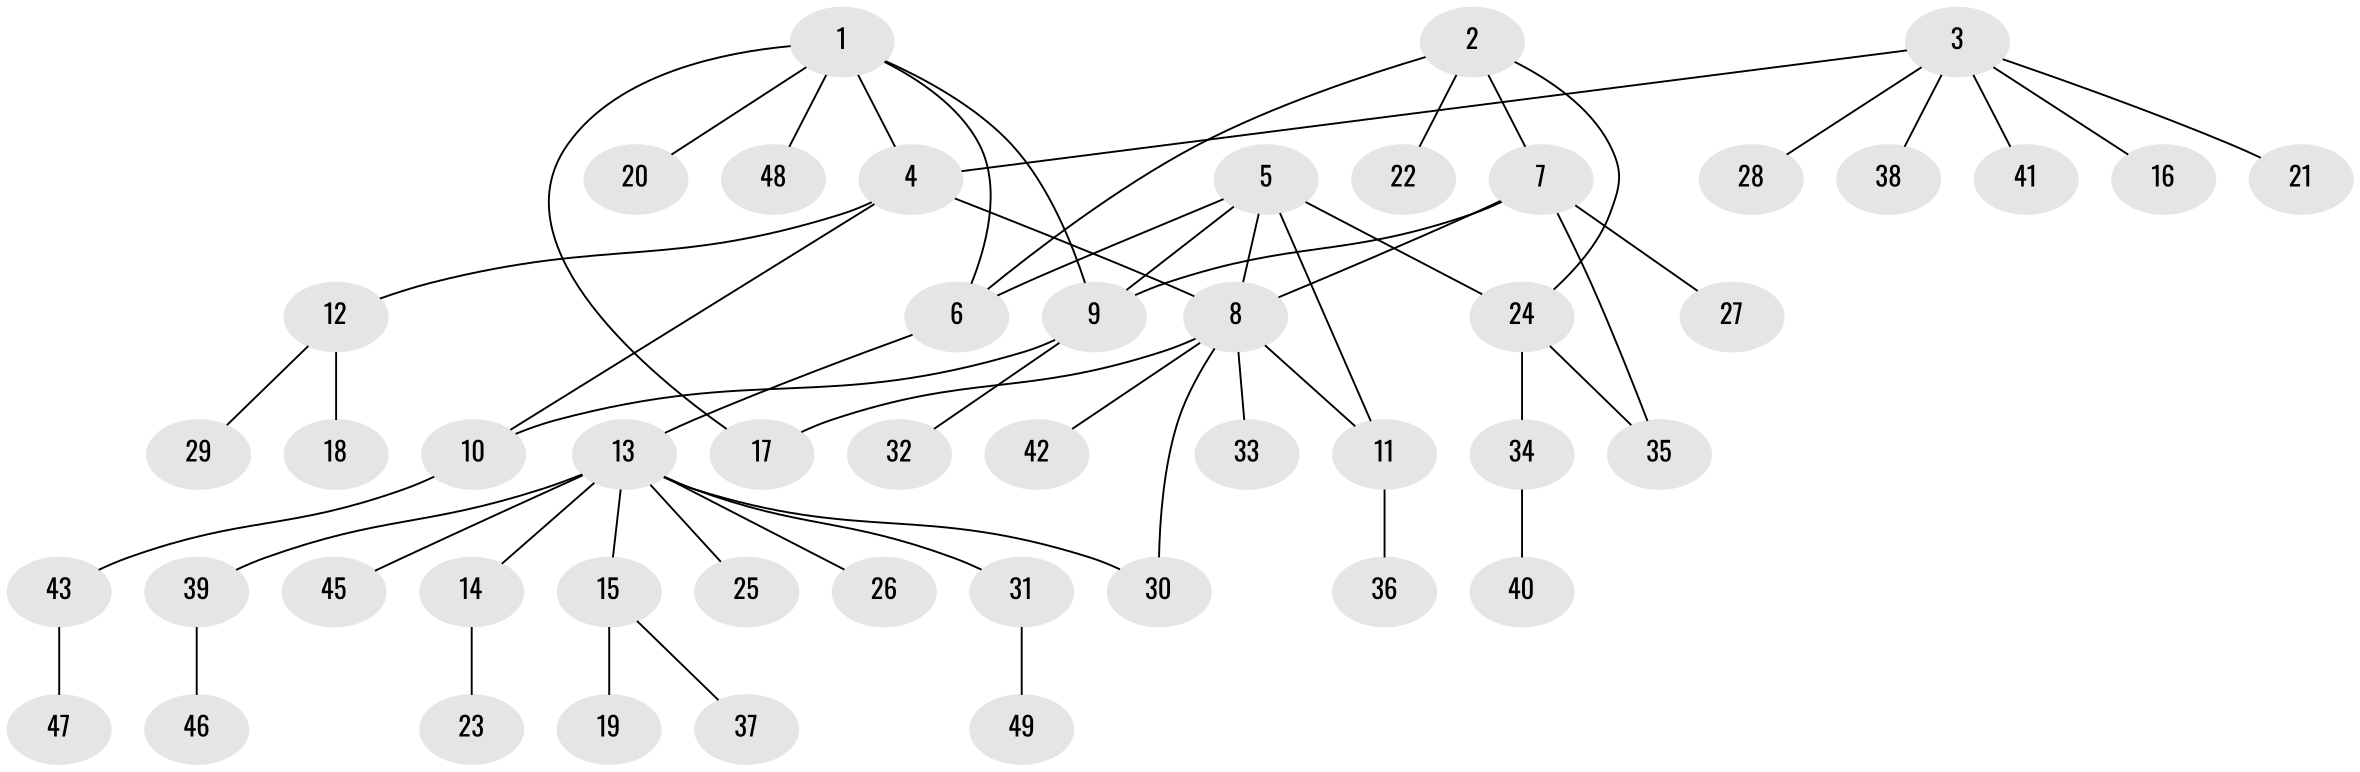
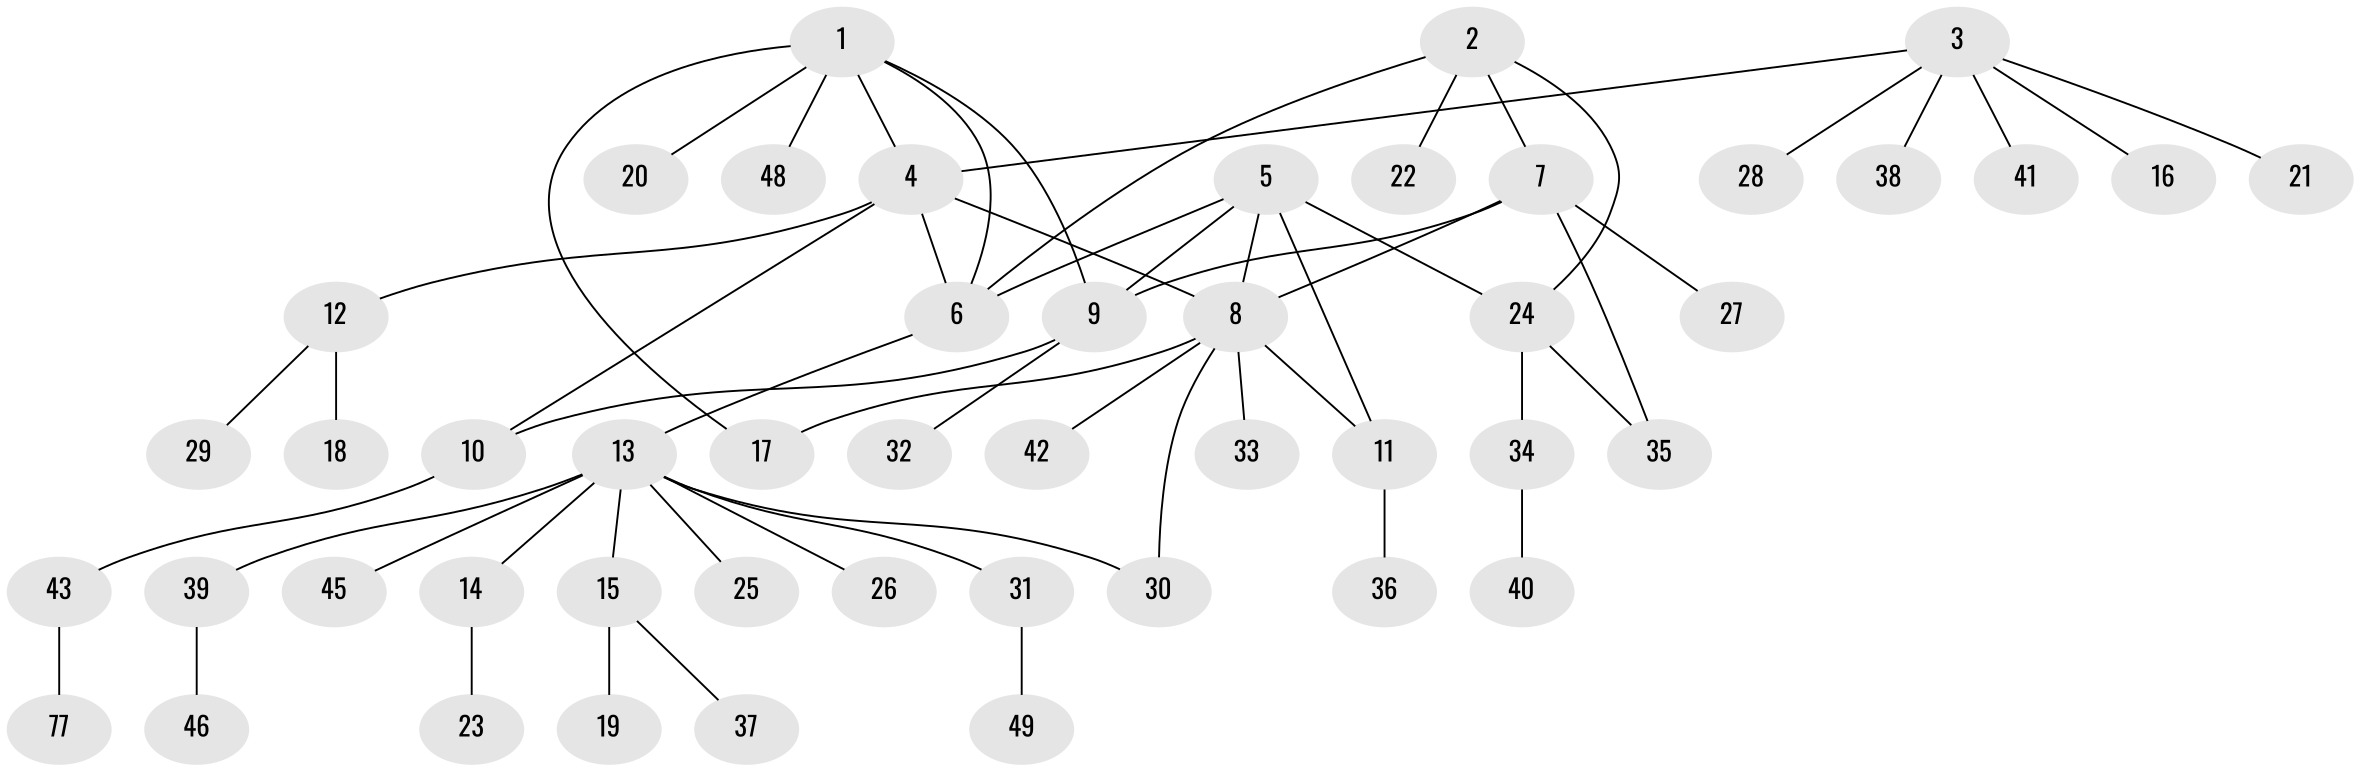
edge "4" -- "6": added
node "47": label "47" -> "77"
